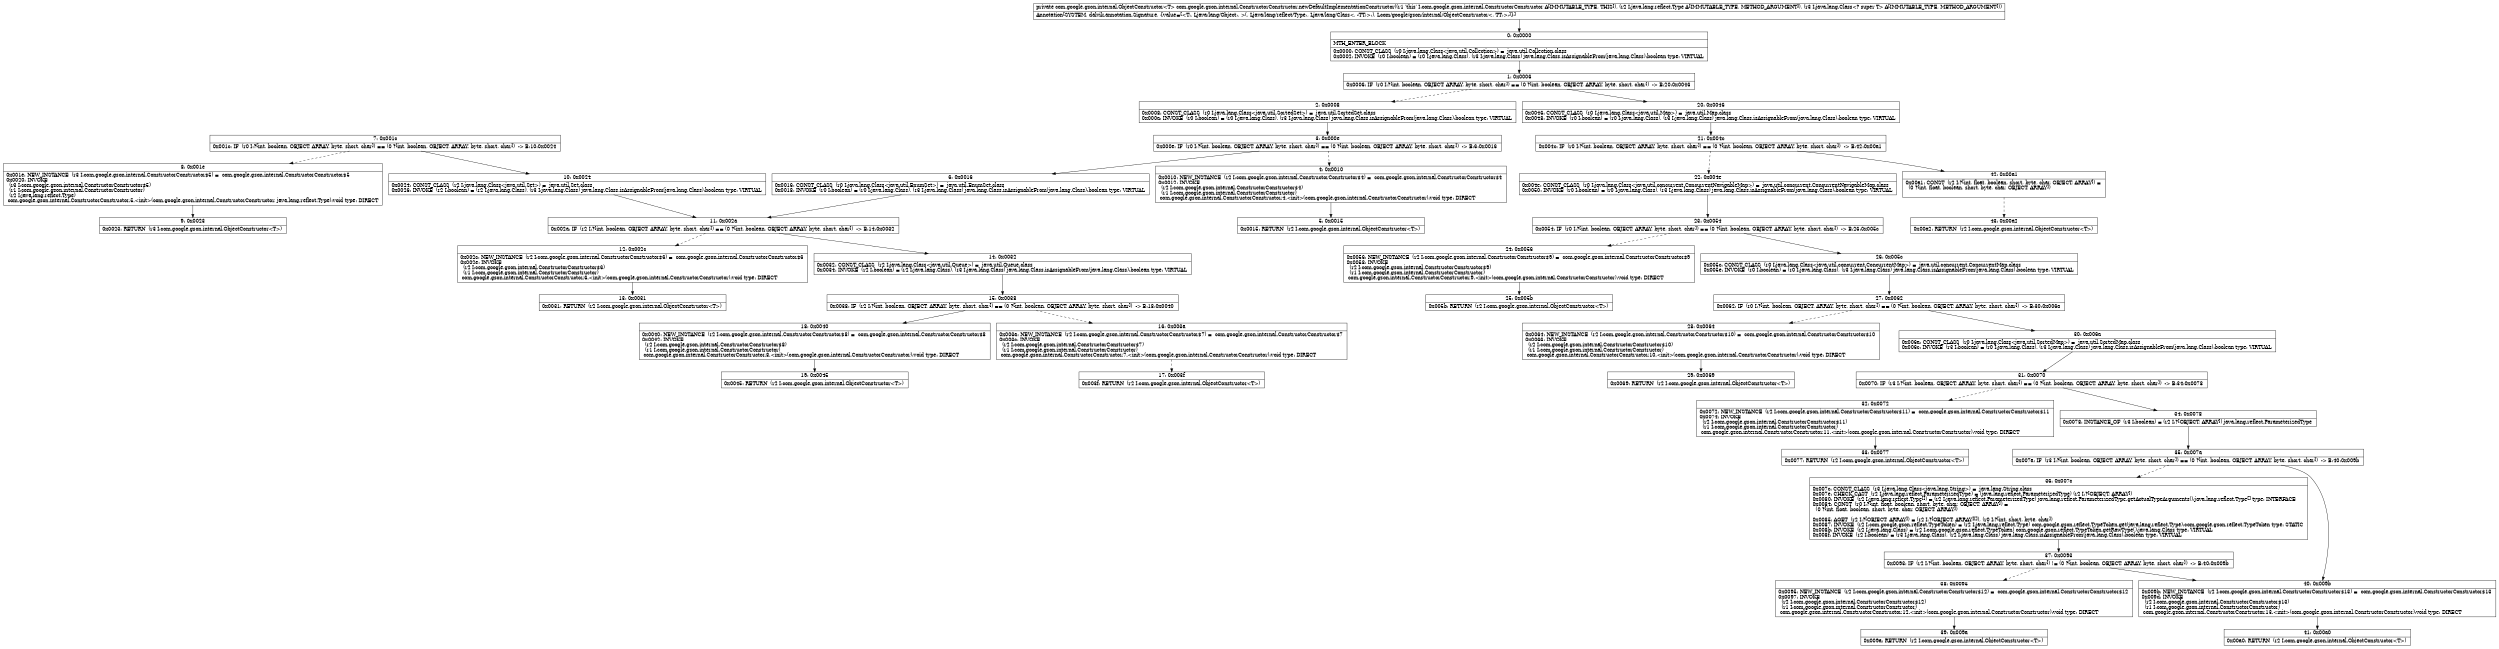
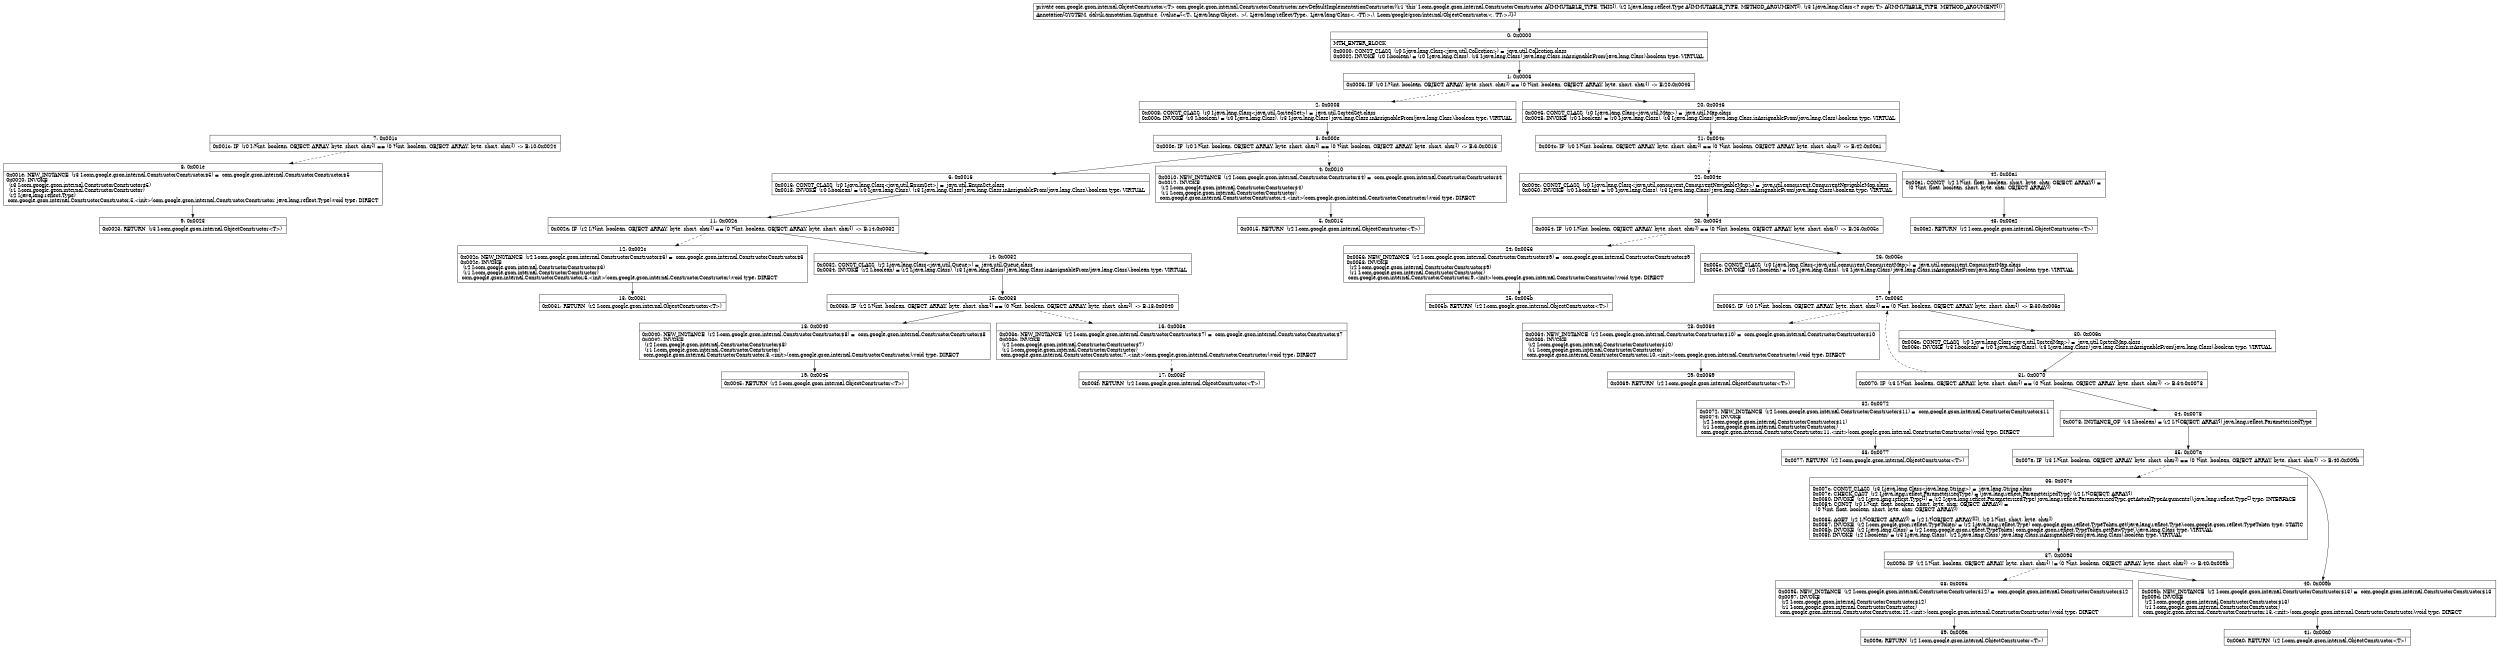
node "10: 0x0024": removed
edge "42: 0x00a1" -> "43: 0x00a2": style dashed -> solid
edge "31: 0x0070" -> "32: 0x0072": now "31: 0x0070" -> "27: 0x0062"
